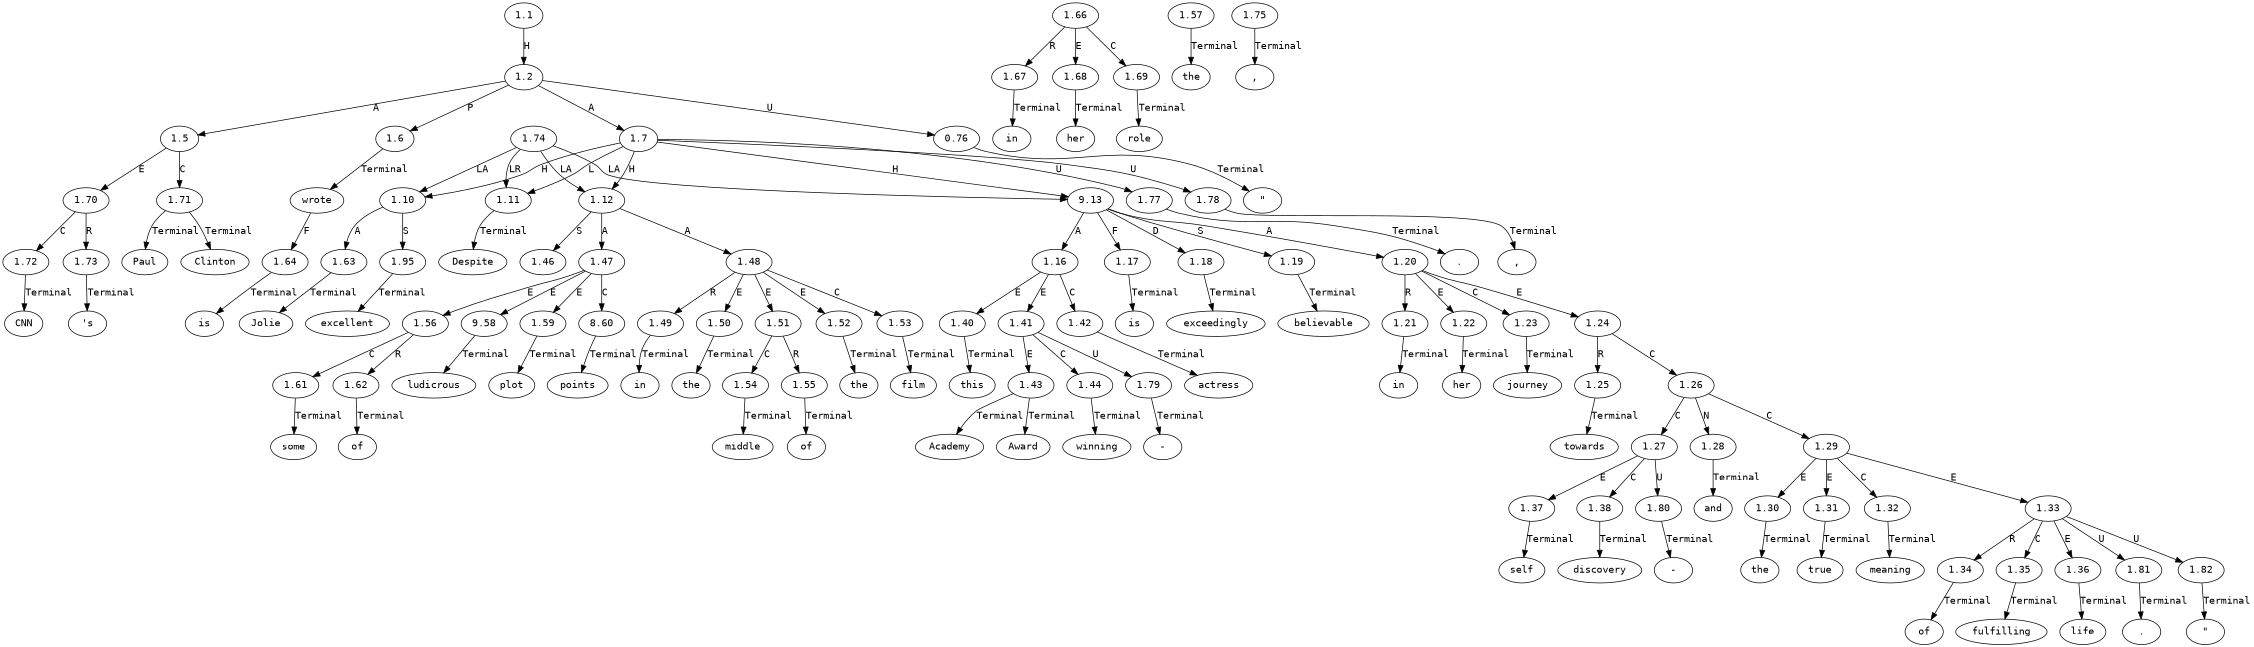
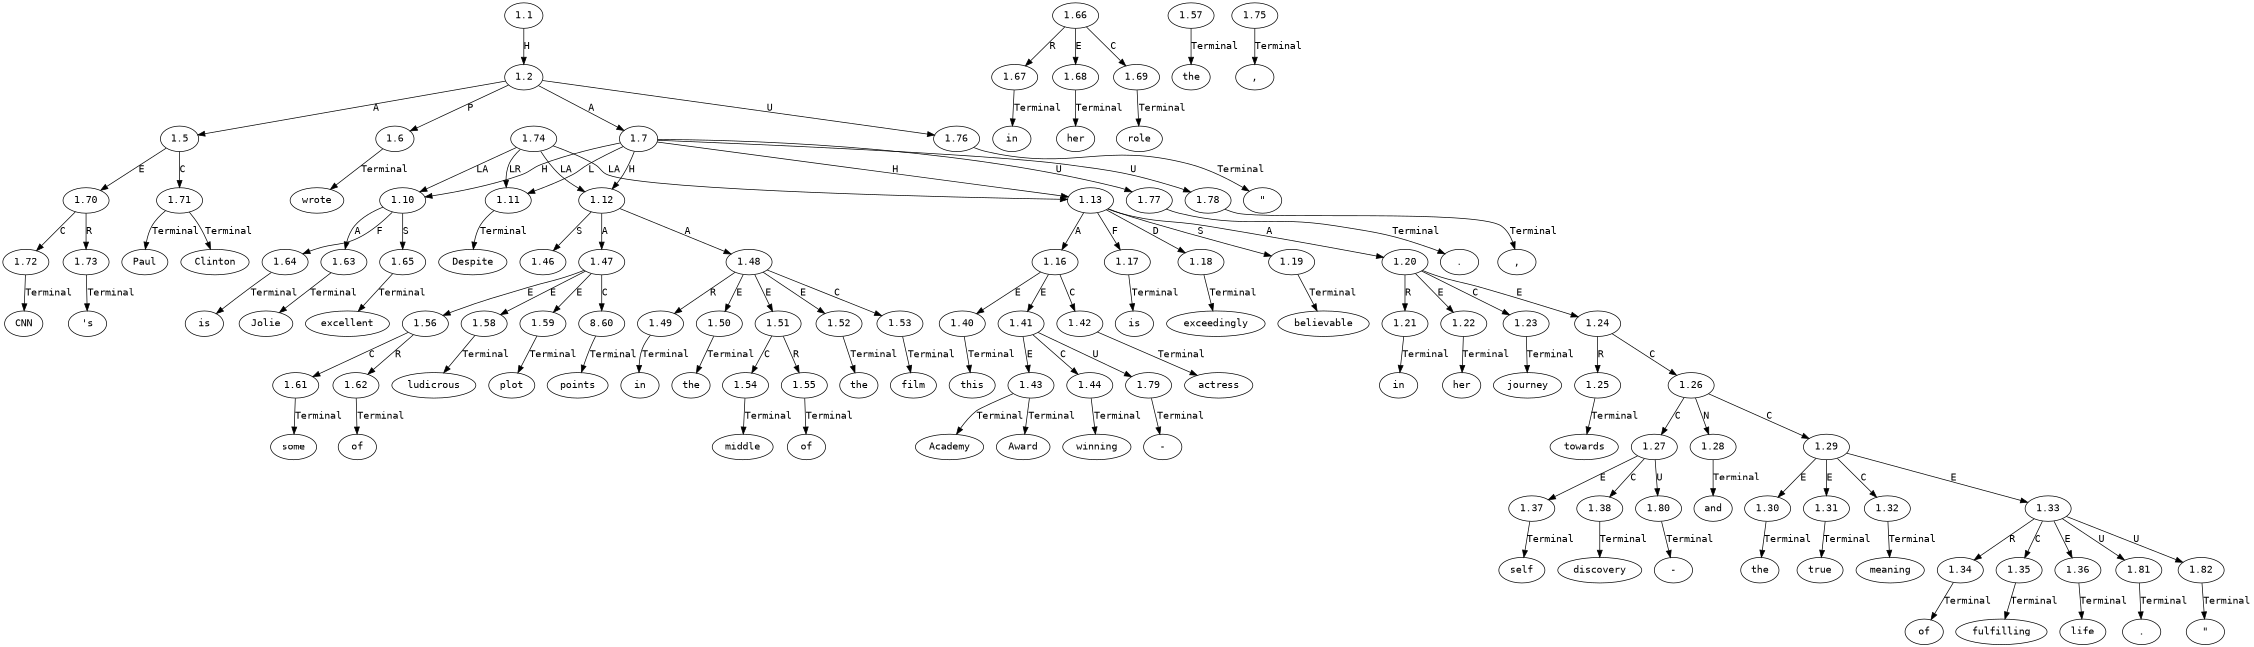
node "0.76": label "0.76" -> "1.76"
node "9.13": label "9.13" -> "1.13"
edge "wrote" -> "1.64": now "1.10" -> "1.64"
node "1.95": label "1.95" -> "1.65"
node "9.58": label "9.58" -> "1.58"
